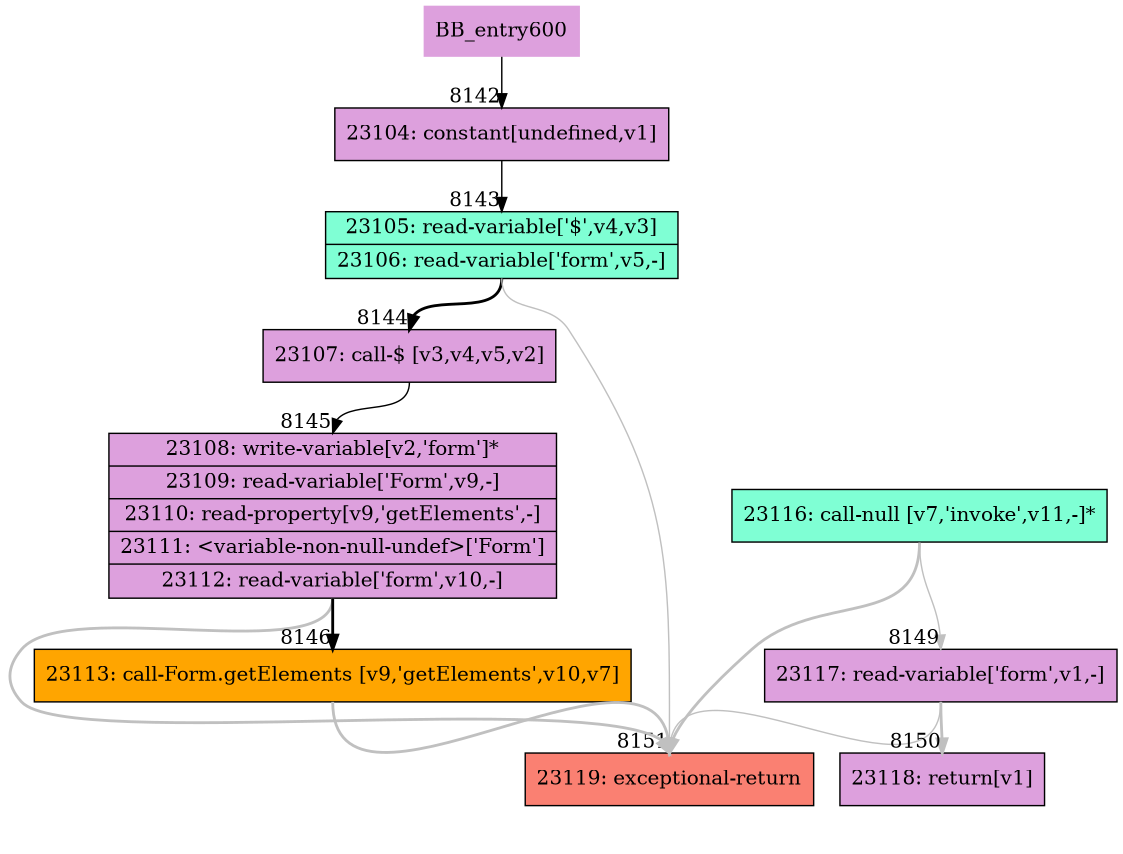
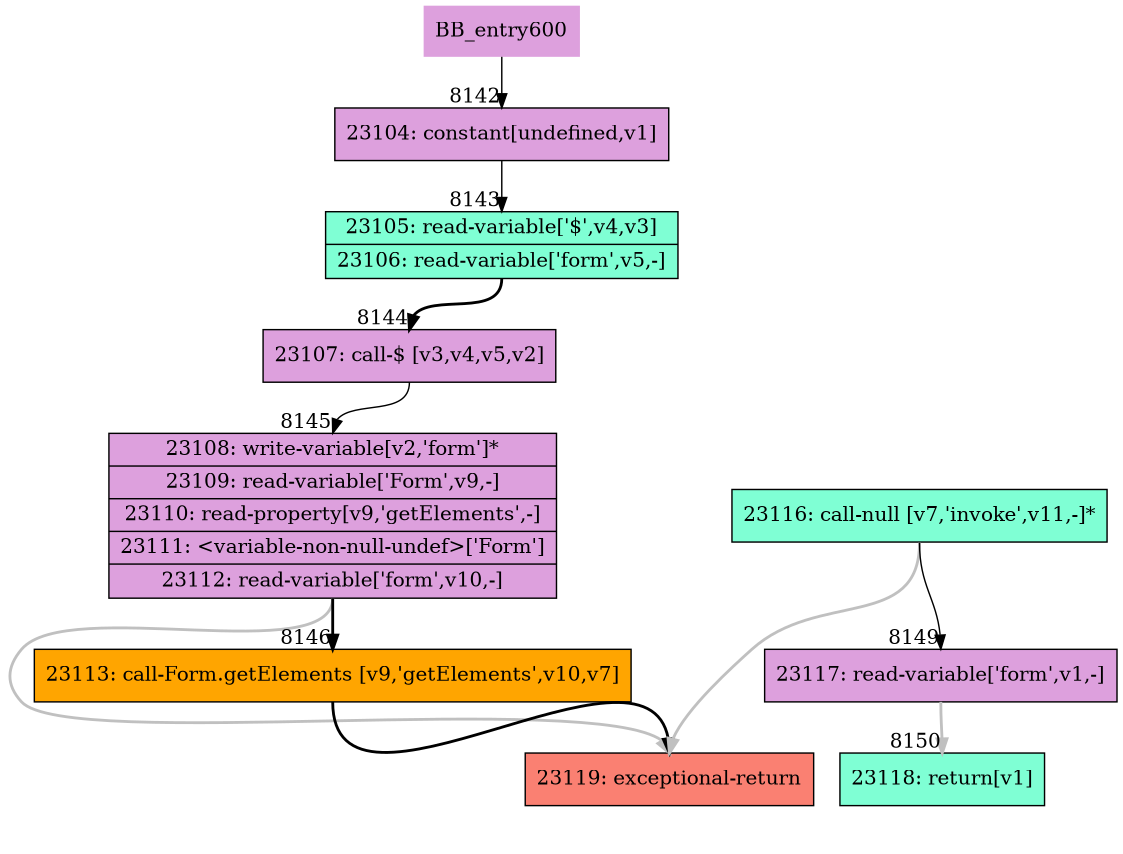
edge "23105: read-variable['$',v4,v3]" -> "23119: exceptional-return": removed
edge "23116: call-null [v7,'invoke',v11,-]*" -> "23117: read-variable['form',v1,-]": color gray -> black
edge "23117: read-variable['form',v1,-]" -> "23119: exceptional-return": removed
edge "23113: call-Form.getElements [v9,'getElements',v10,v7]" -> "23119: exceptional-return": color gray -> black
node "23118: return[v1]": fillcolor plum -> aquamarine
